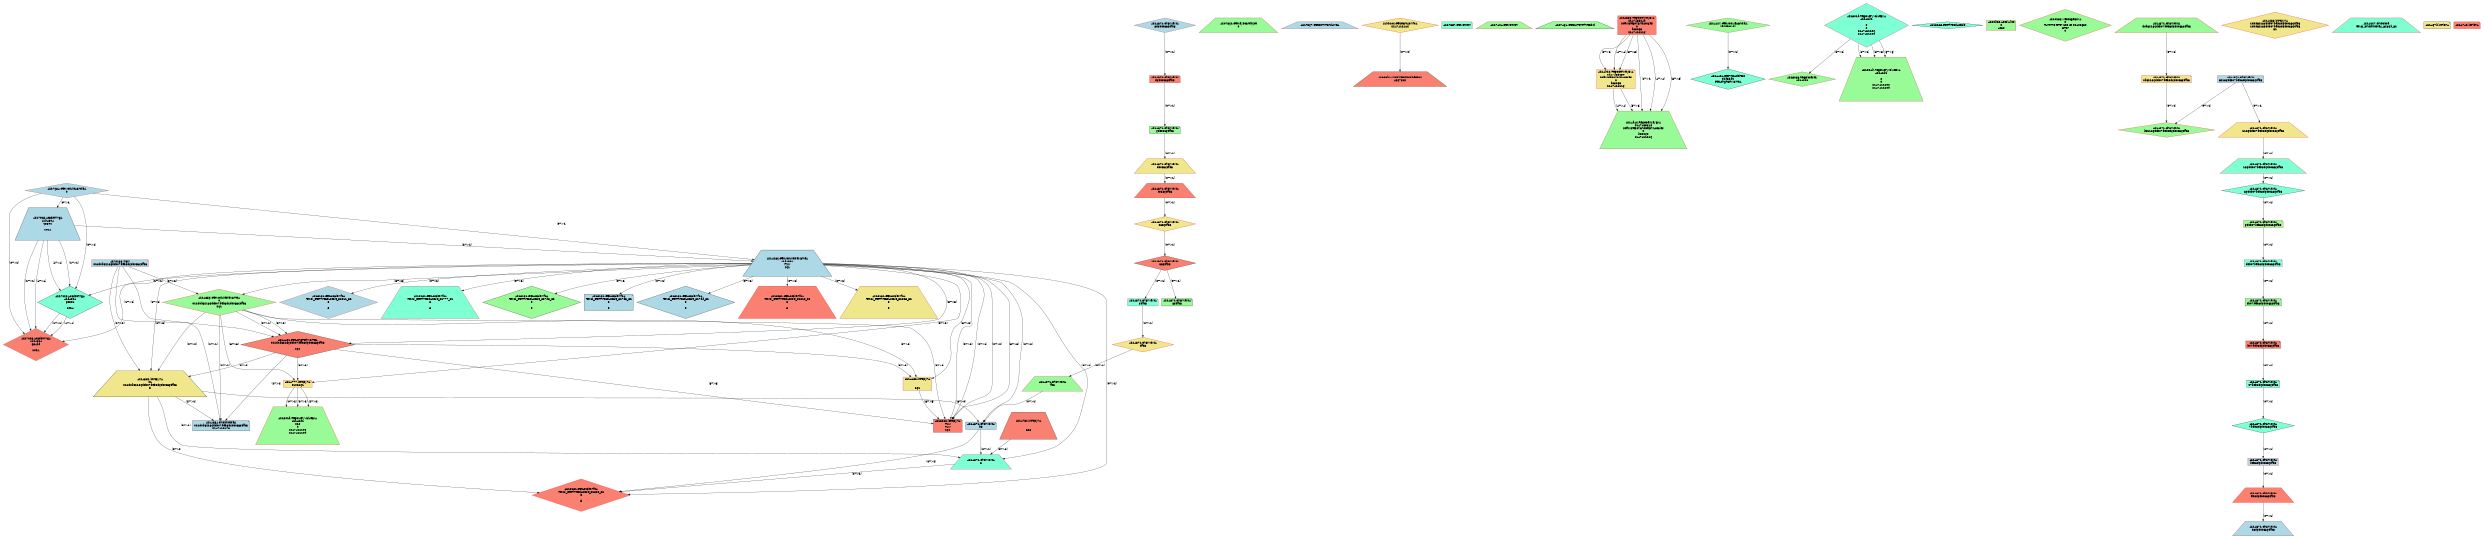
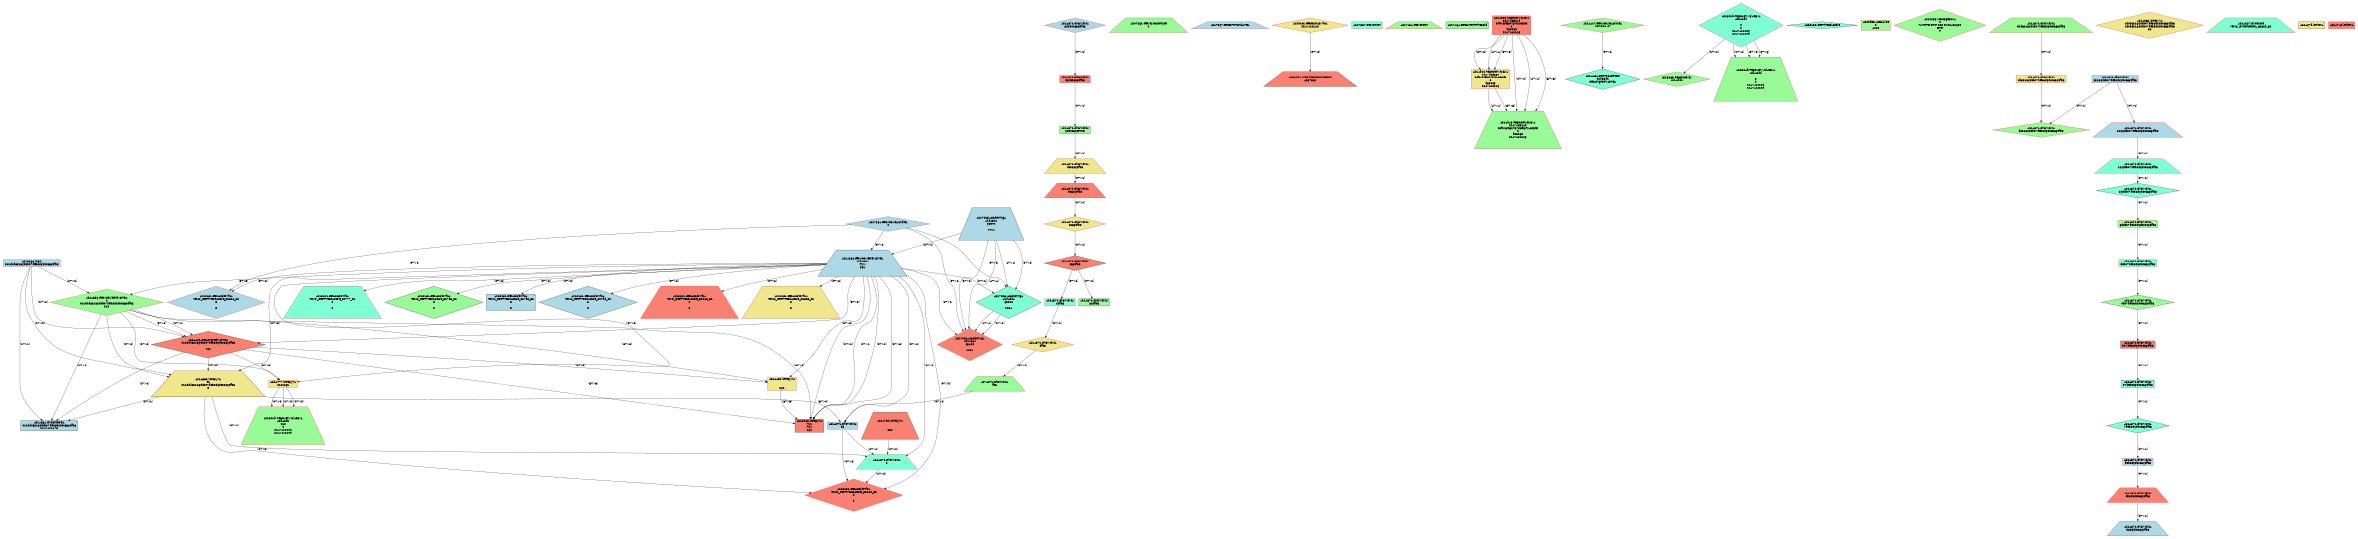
node "4217464.GetCurrentThreadId": shape trapezium -> note
node "4214371.CharNextA 6dc0aa6dfb3": label "4214371.CharNextA 6dc0aa6dfb3" -> "4214371.CharNextA 6dc0aa6error3"
node "4214371.CharNextA 2186dcb079eb8d6dc0aa6dfb3": fillcolor khaki -> lightblue
edge "4217684.GetModuleHandleA 0" -> "4217025.LoadStringA 4194304 65502 1024": now "4217684.GetModuleHandleA 0" -> "4215131.GetLocaleInfoA retval_GetThreadLocale_32811_32 3 5"
node "4214371.CharNextA cb079eb8d6dc0aa6dfb3": shape note -> diamond
node "4214371.CharNextA fb3": label "4214371.CharNextA fb3" -> "4274371.CharNextA fb3"
node "4214371.CharNextA b3": color black -> brown
